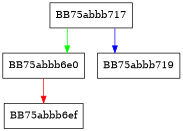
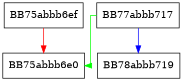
node "BB75abbb717": label "BB75abbb717" -> "BB77abbb717"
node "BB75abbb719": label "BB75abbb719" -> "BB78abbb719"
edge "BB75abbb6e0" -> "BB75abbb6ef": reversed
